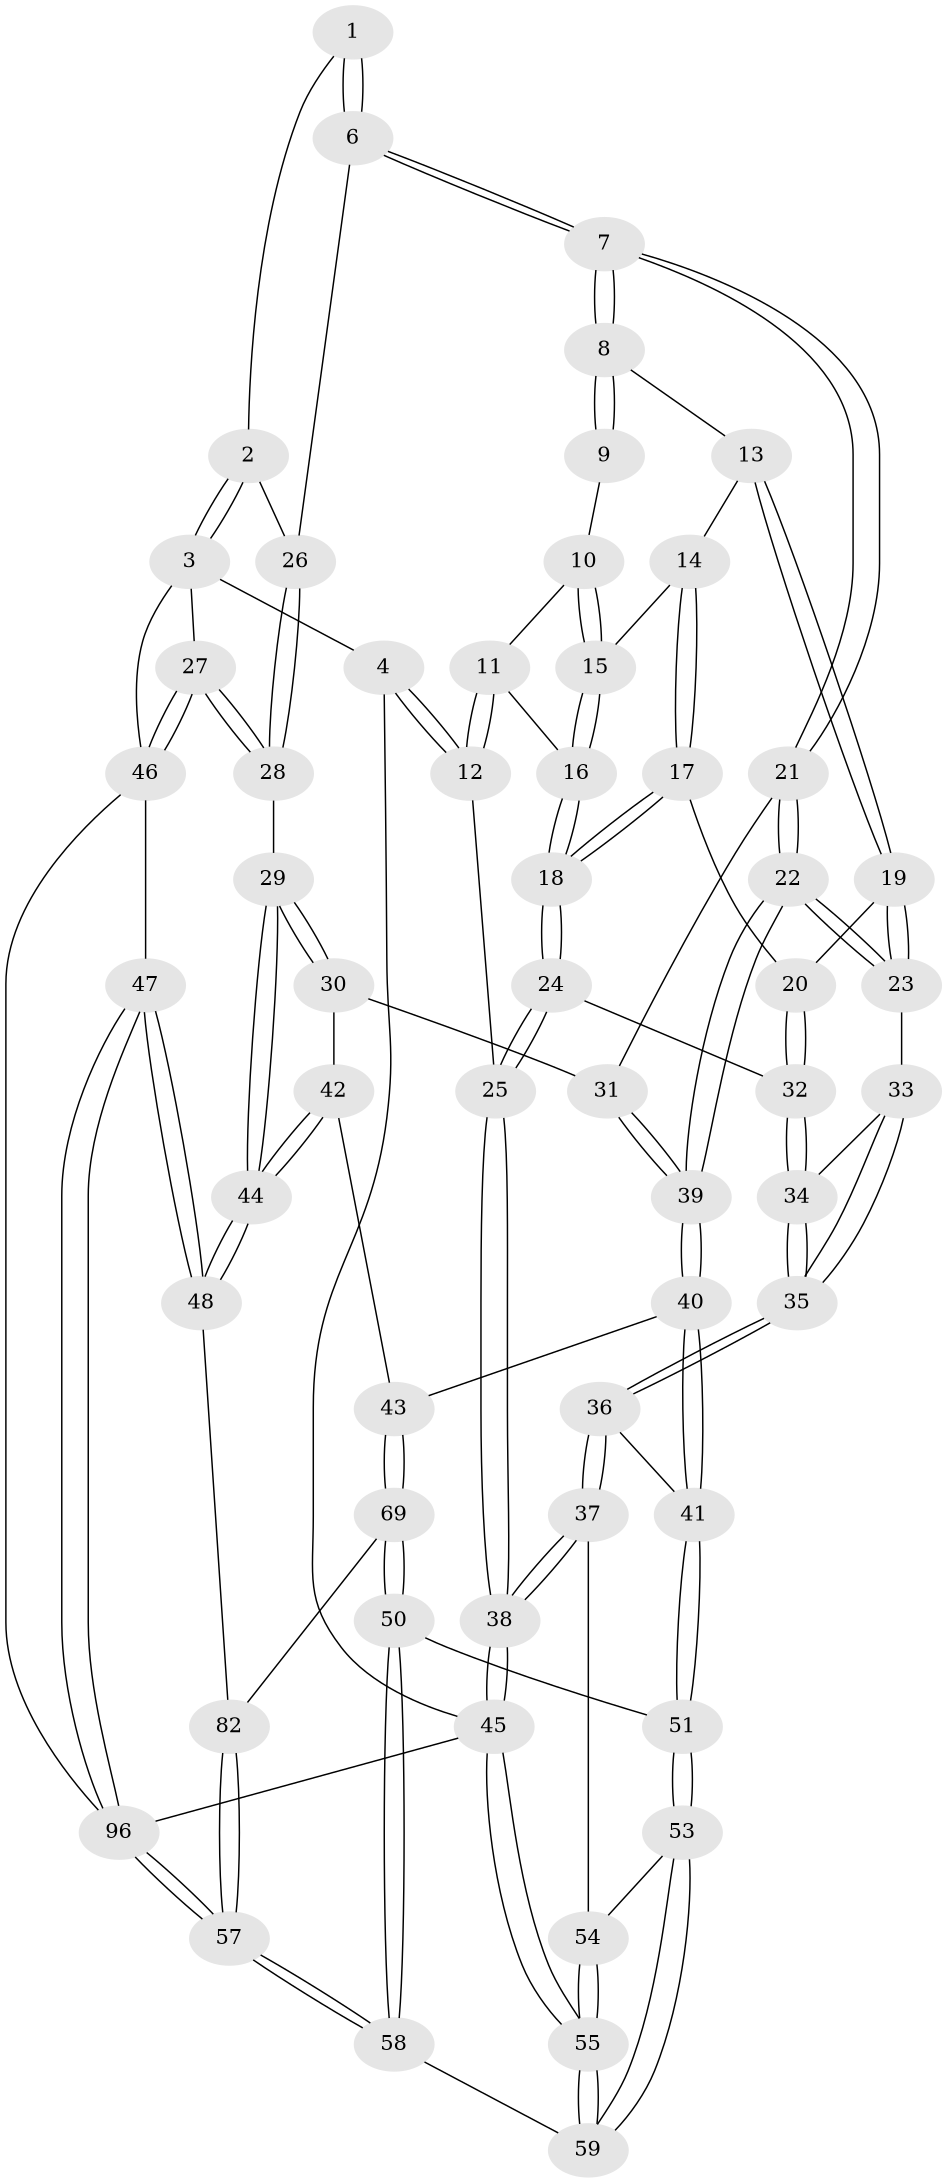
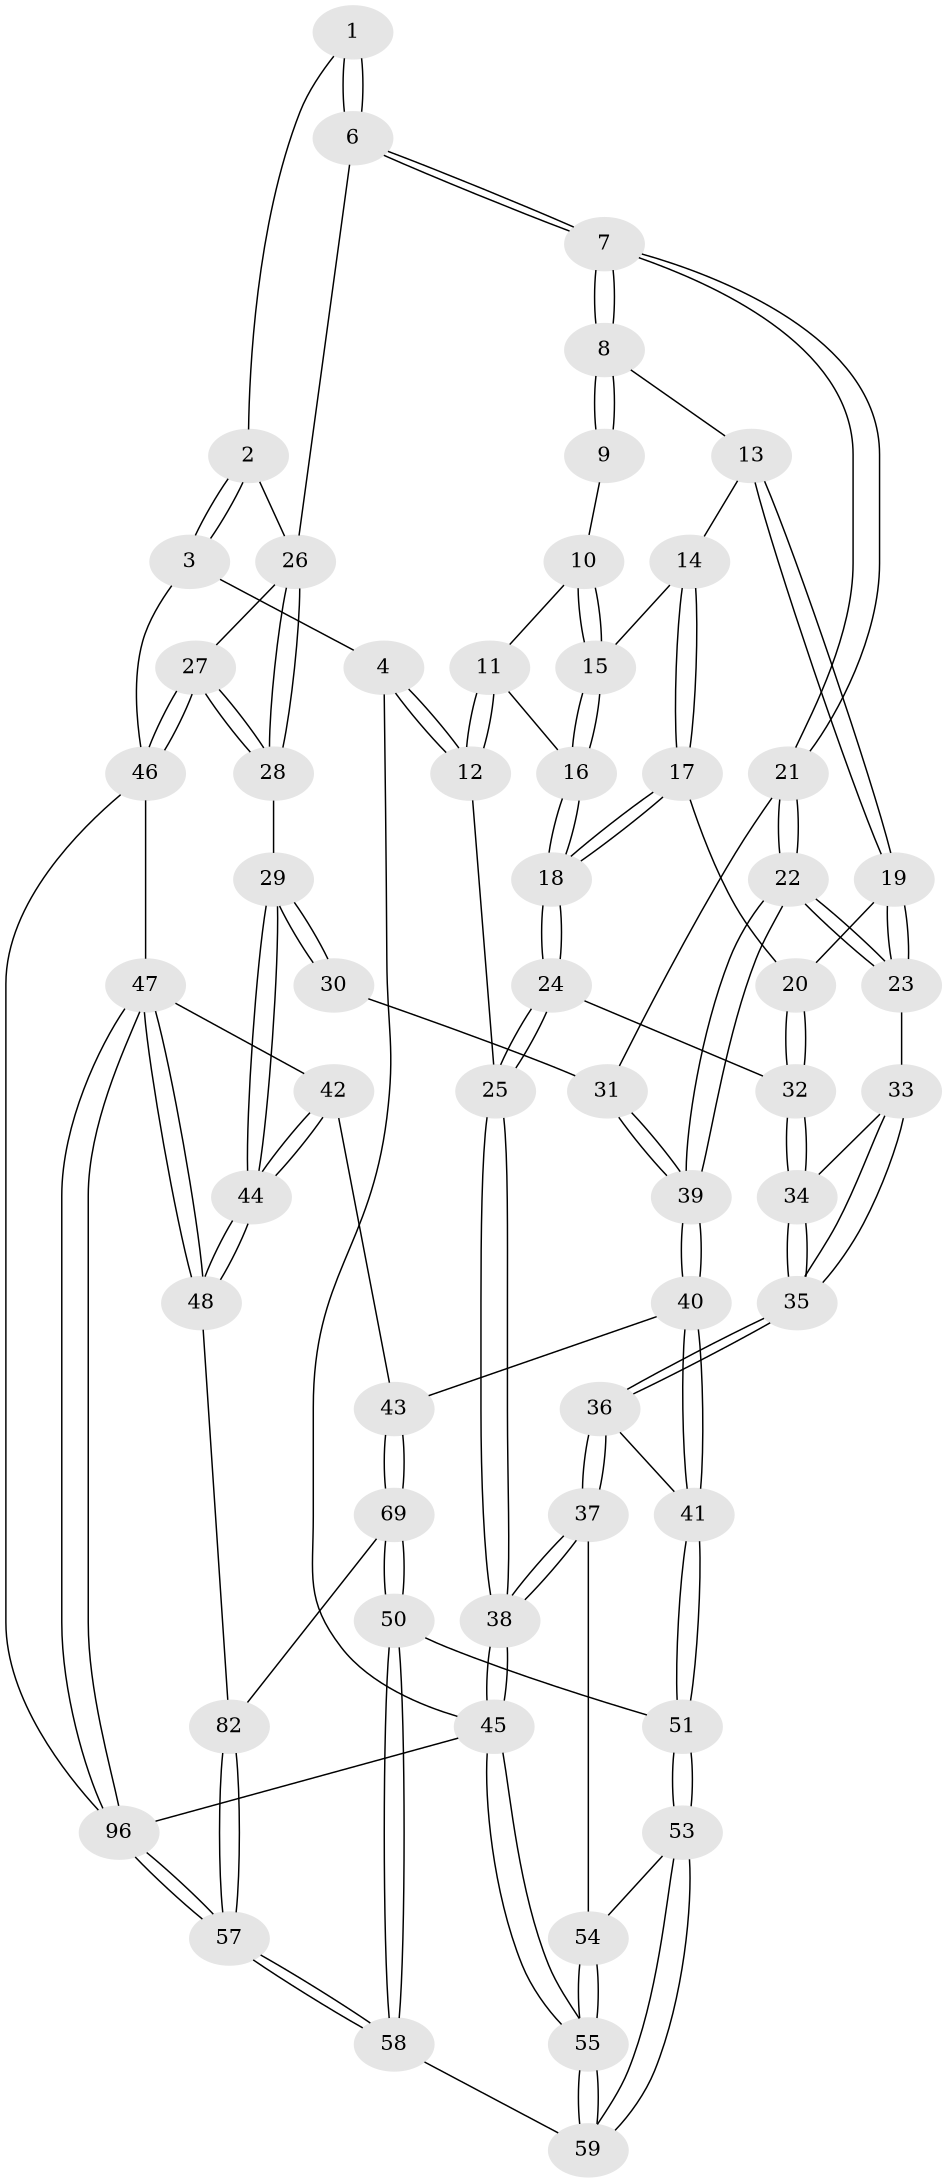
edge "3" -- "27": now "26" -- "27"
edge "30" -- "42": now "47" -- "42"
